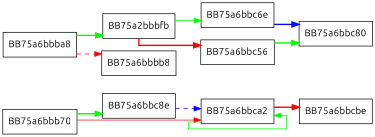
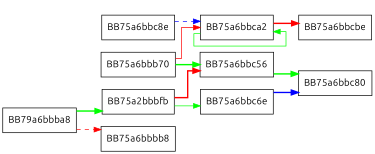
node "BB75a6bbba8": label "BB75a6bbba8" -> "BB79a6bbba8"
edge "BB75a6bbb70" -> "BB75a6bbc8e": now "BB75a6bbb70" -> "BB75a6bbc56"
